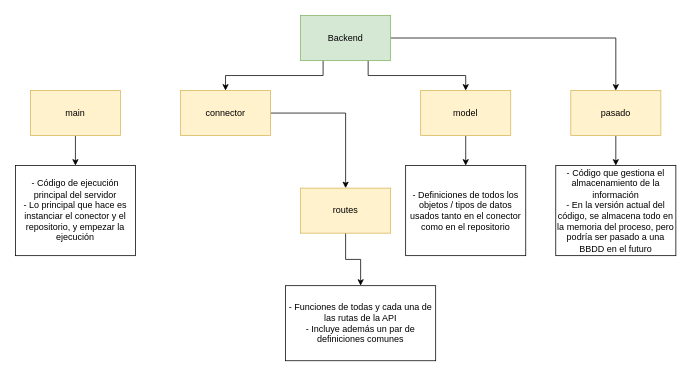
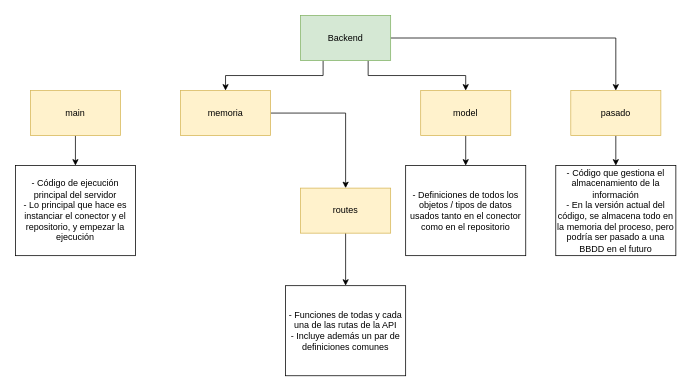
node "connector": label "connector" -> "memoria"
node "- Funciones de todas y cada una de las rutas de la API - Incluye además un par de definiciones comunes": size 150x75 -> 120x90
